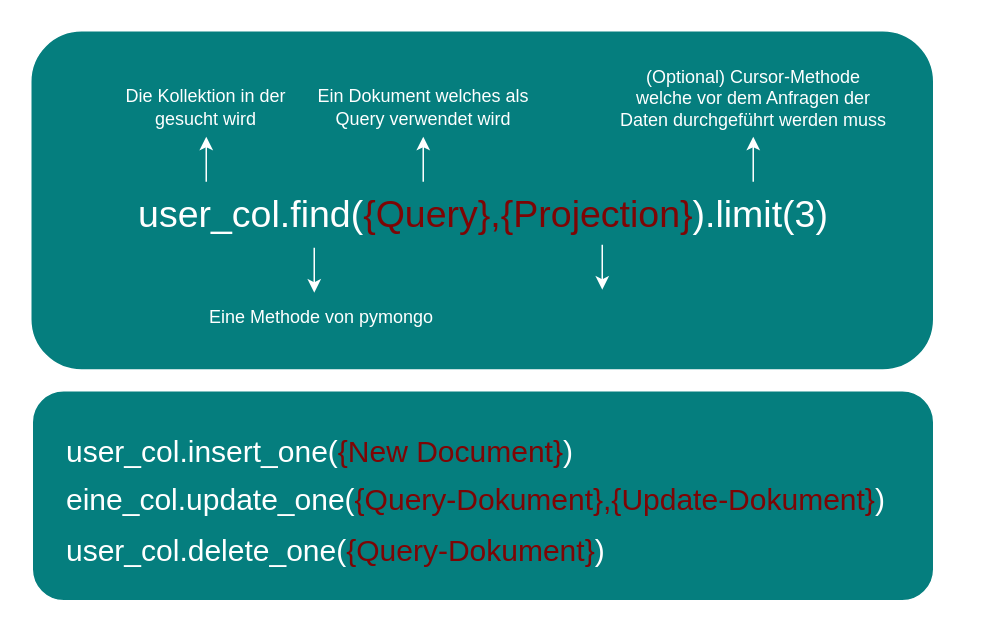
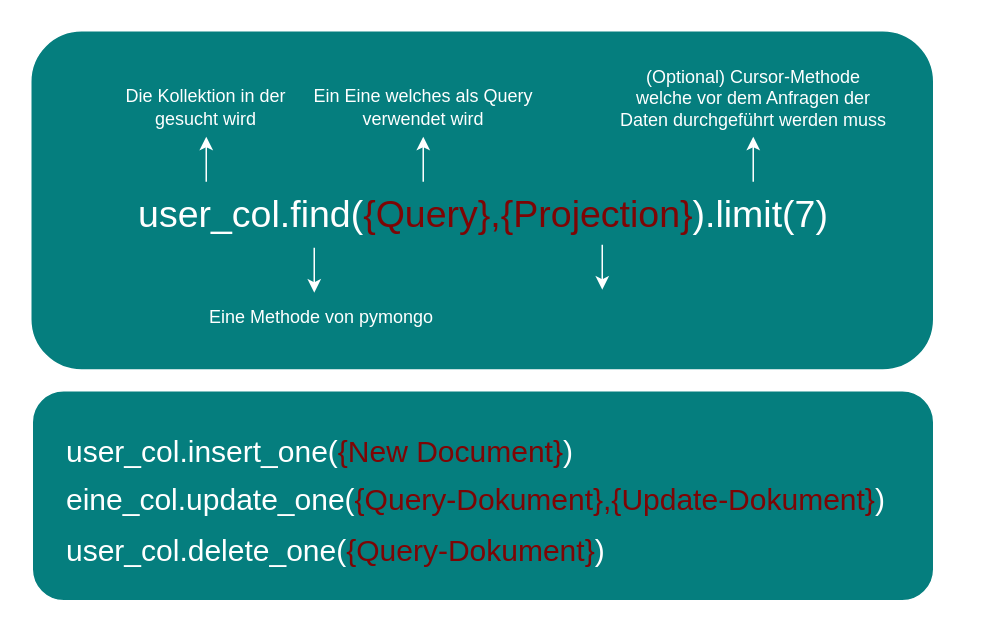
node "Ein Dokument welches als Query verwendet wird": label "Ein Dokument welches als Query verwendet wird" -> "Ein Eine welches als Query verwendet wird"
node "user_col.find({Query},{Projection}).limit(3)": label "user_col.find({Query},{Projection}).limit(3)" -> "user_col.find({Query},{Projection}).limit(7)"
